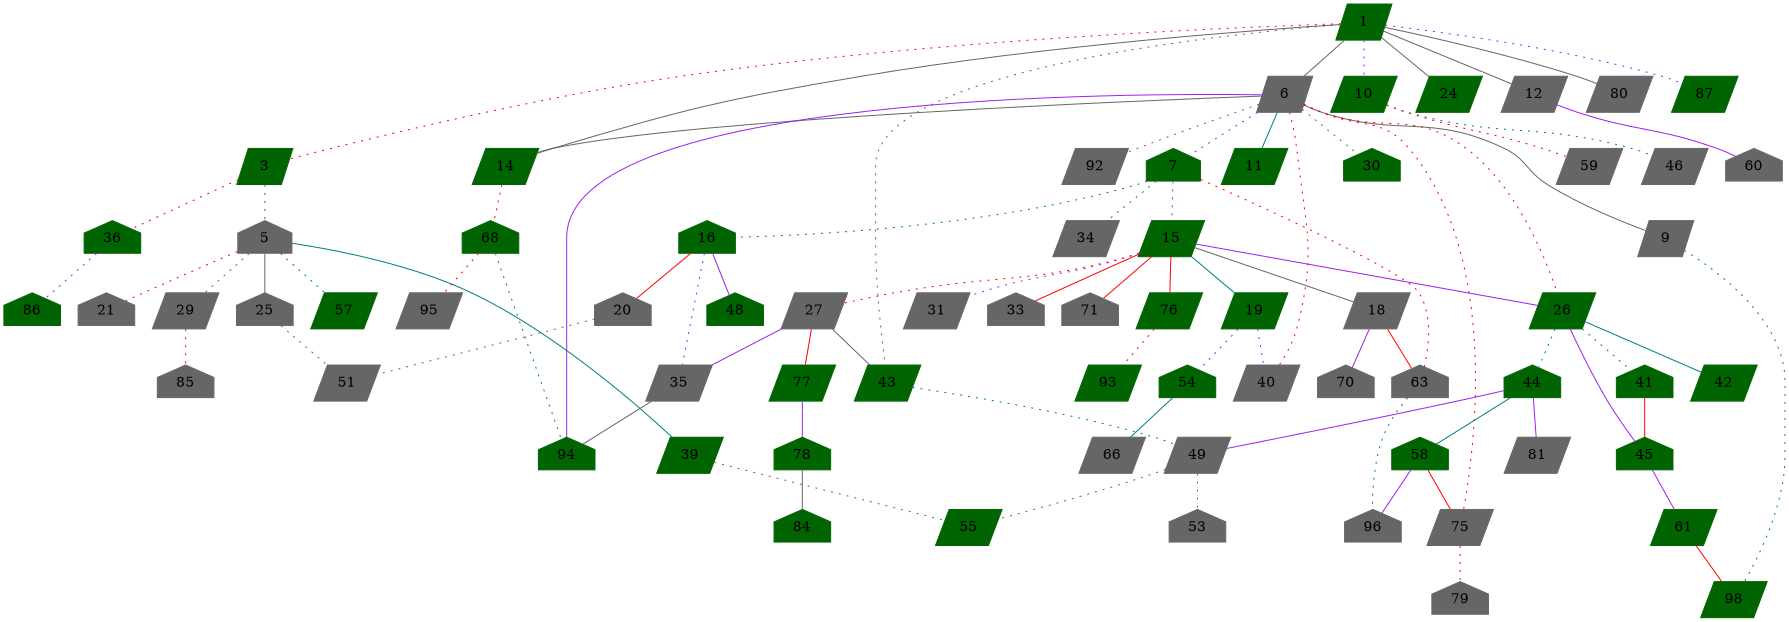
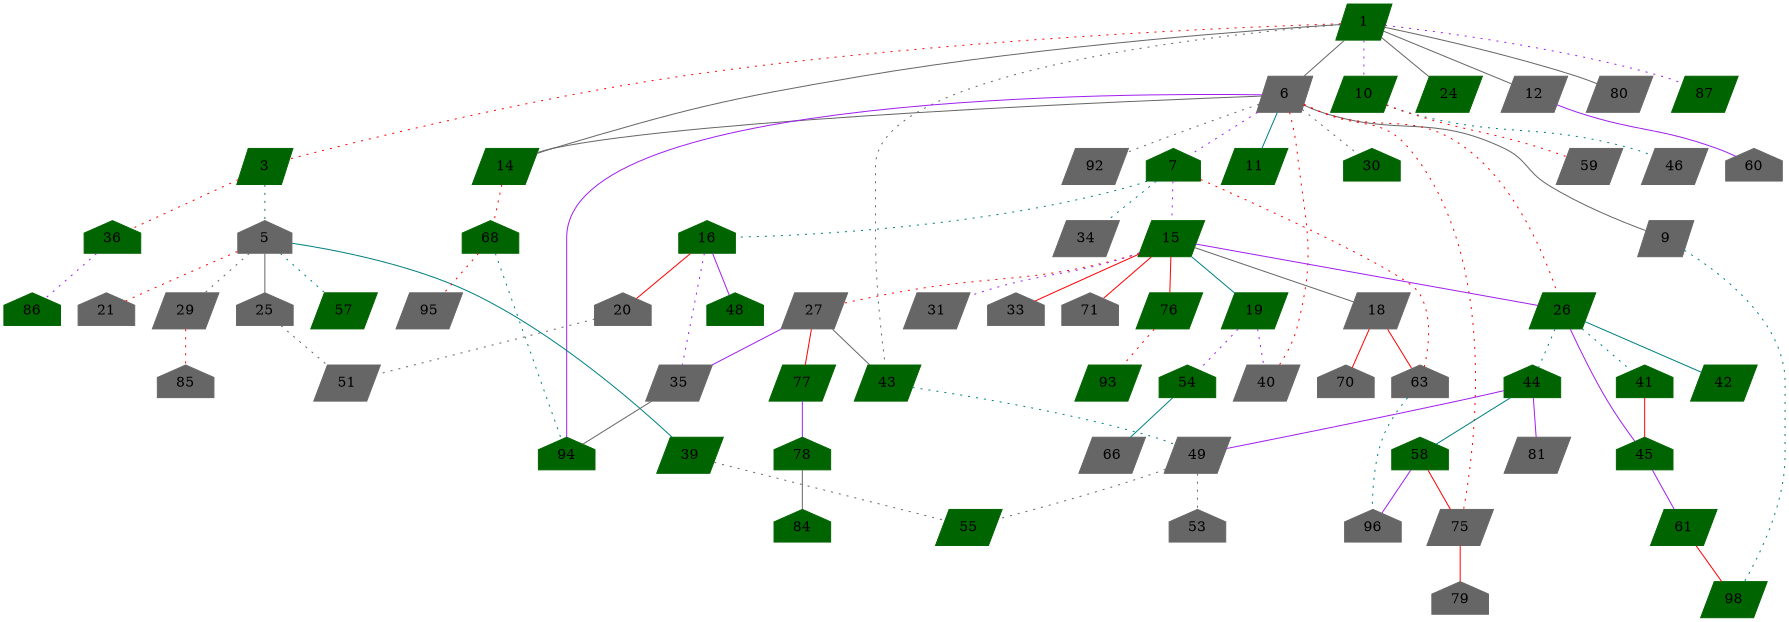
edge "18" -- "70": color purple -> red
edge "75" -- "79": style dotted -> solid
